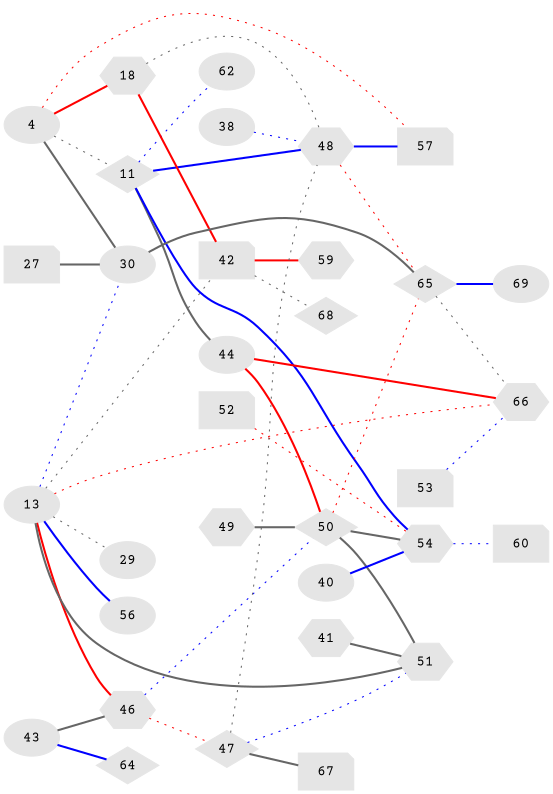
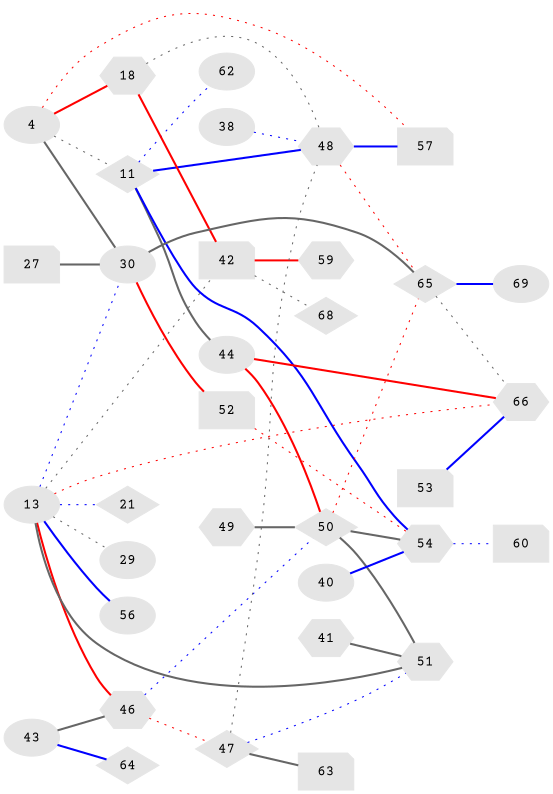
edge "30" -- "52": added
edge "66" -- "53": style dotted -> bold
node "21": added
node "67": label "67" -> "63"
